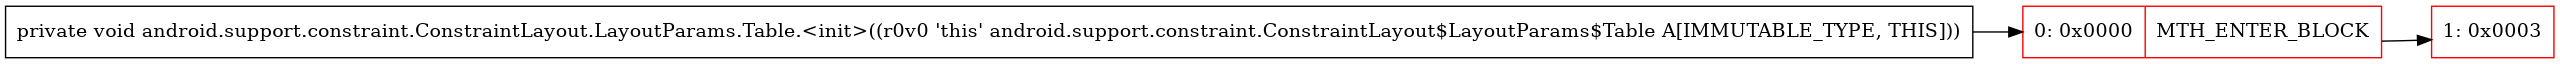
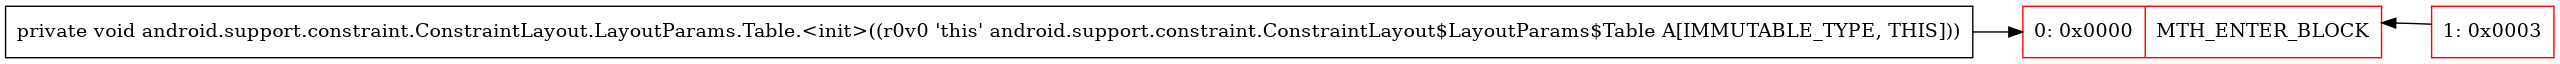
edge "0: 0x0000" -> "1: 0x0003": reversed
